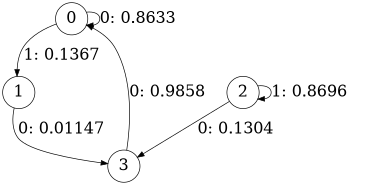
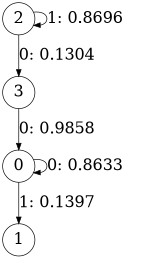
edge "0" -> "1": label "1: 0.1367   " -> "1: 0.1397   "
edge "1" -> "3": removed, label "0: 0.01147"
